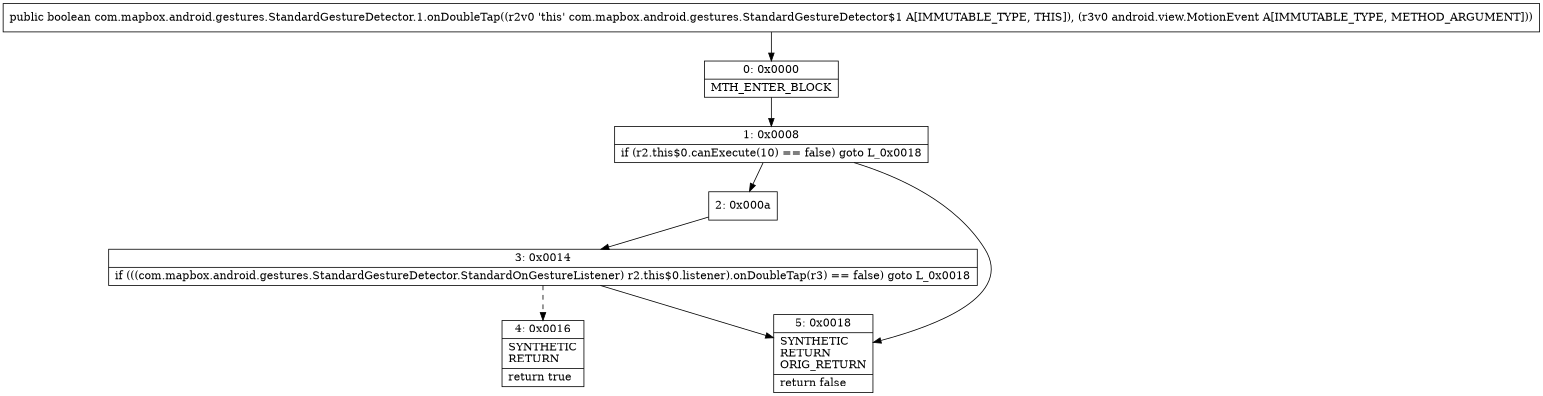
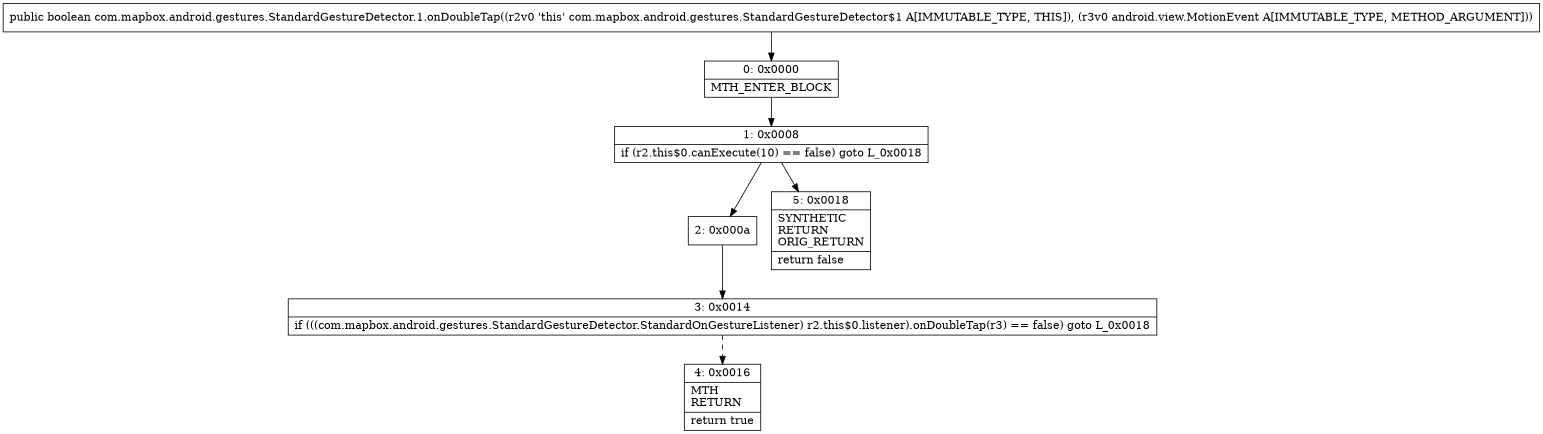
edge "3: 0x0014" -> "5: 0x0018": removed
node "4: 0x0016": text "SYNTHETIC" -> "MTH"
